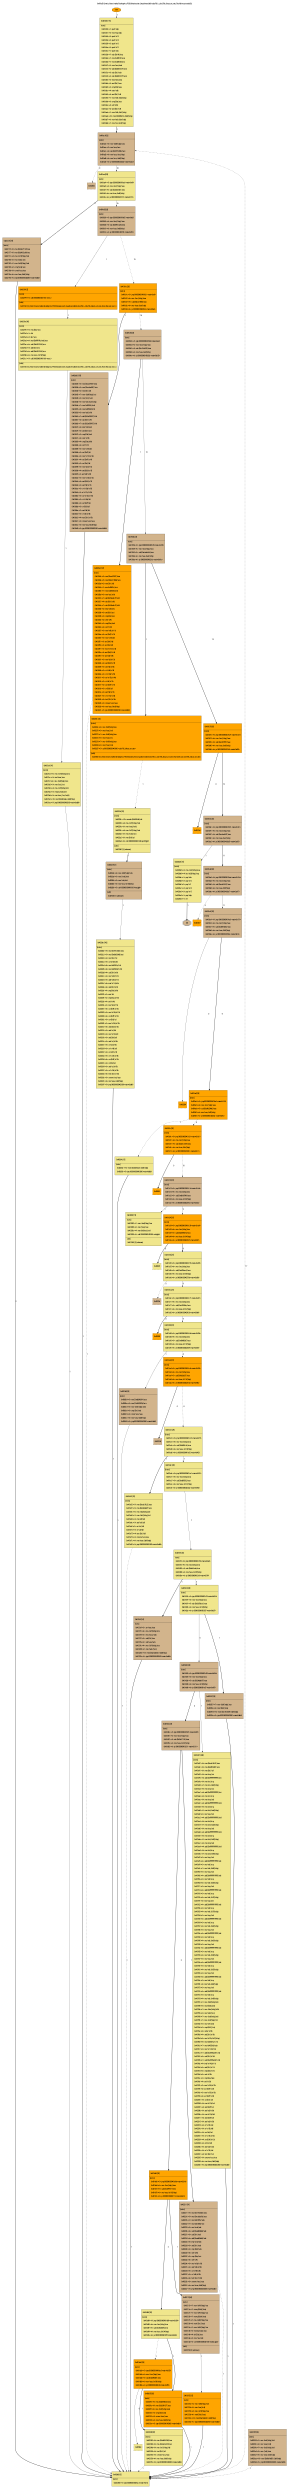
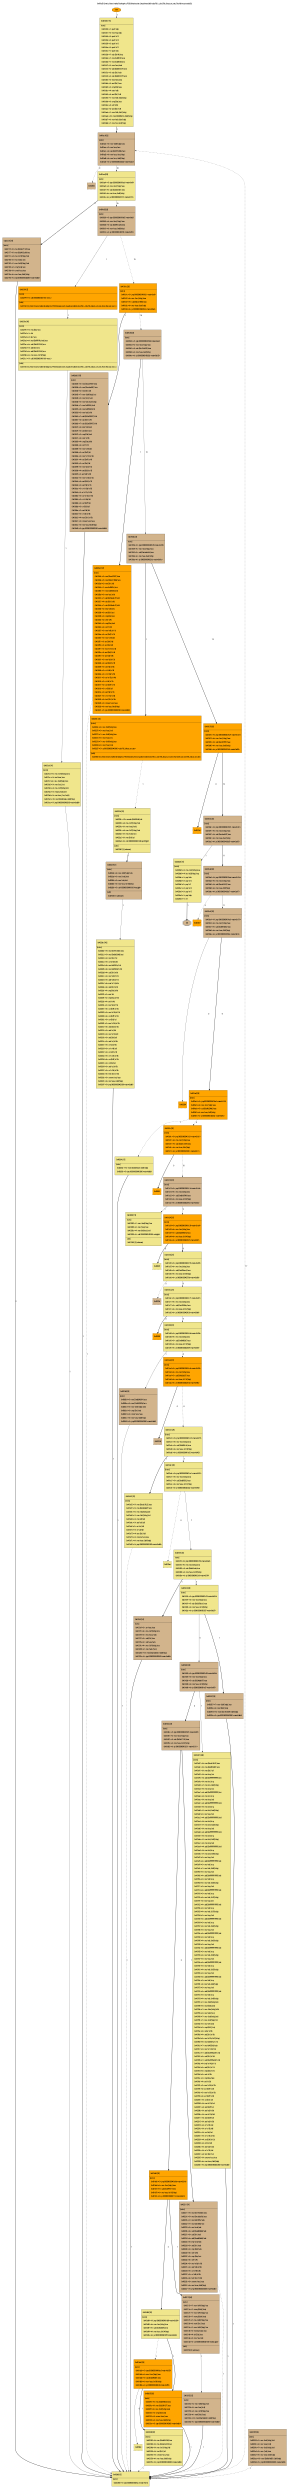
node "0x4023ae": added
node "0x402152 [32]": fillcolor orange -> tan
